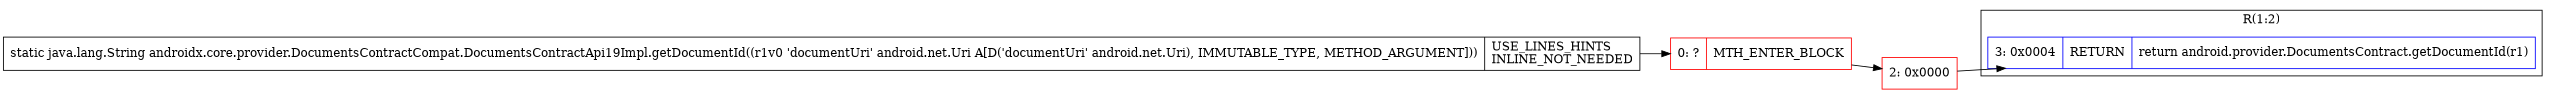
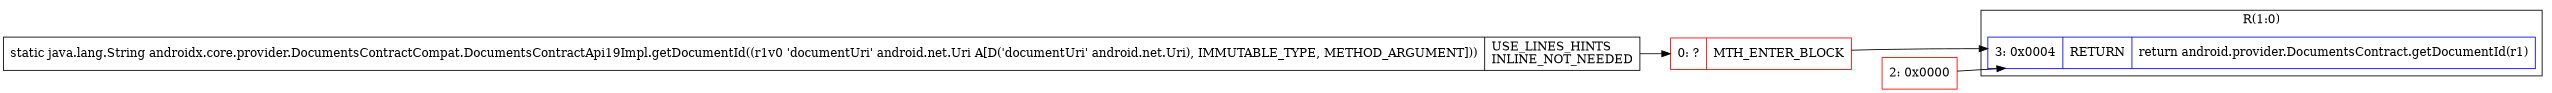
cluster "R(1:2)": label "R(1:2)" -> "R(1:0)"
edge "0: ?" -> "2: 0x0000": now "0: ?" -> "3: 0x0004"
